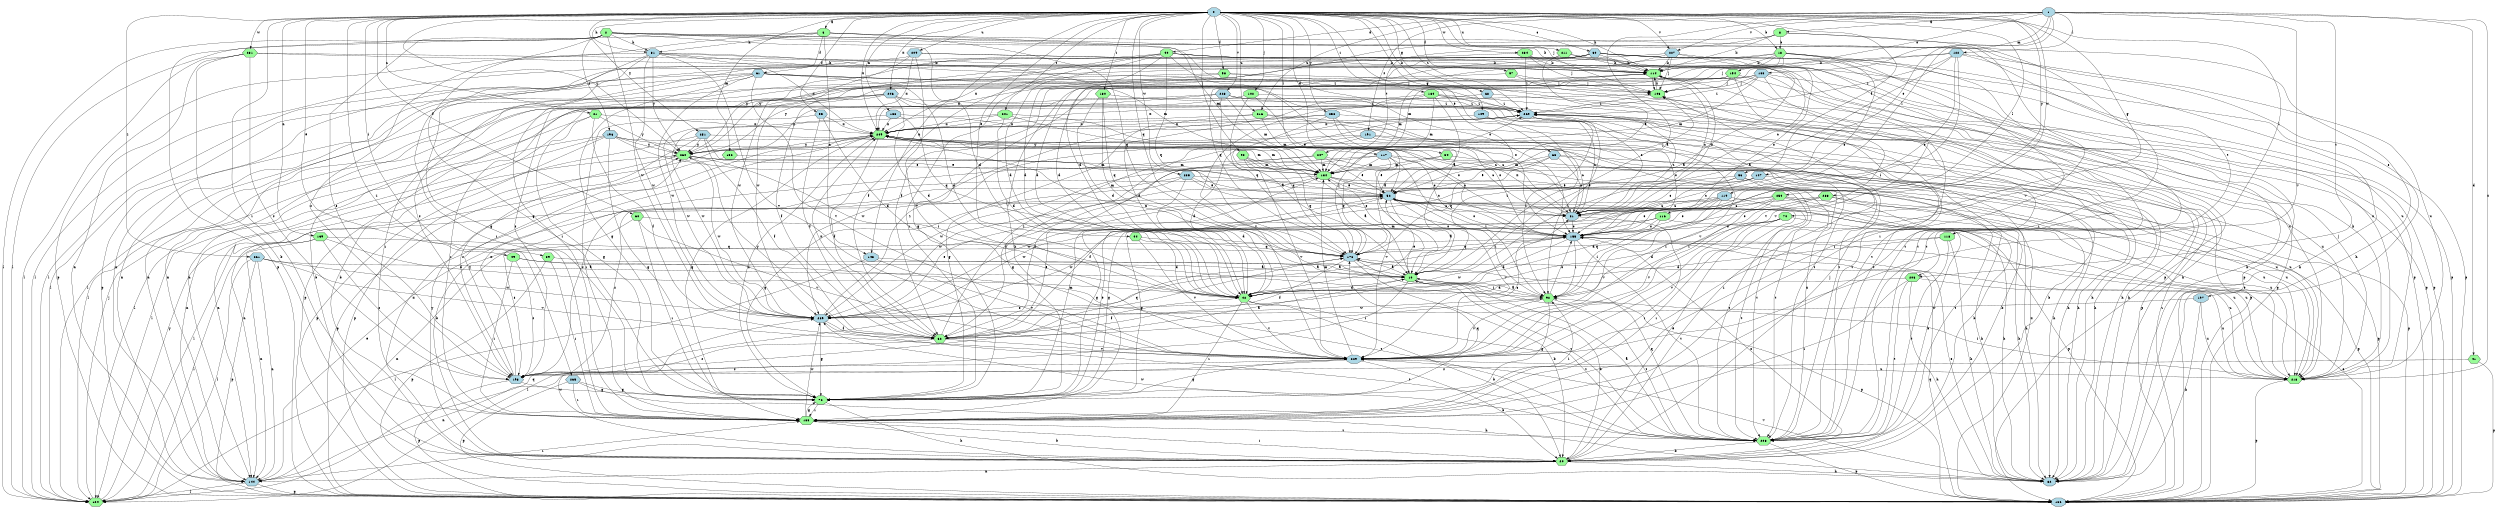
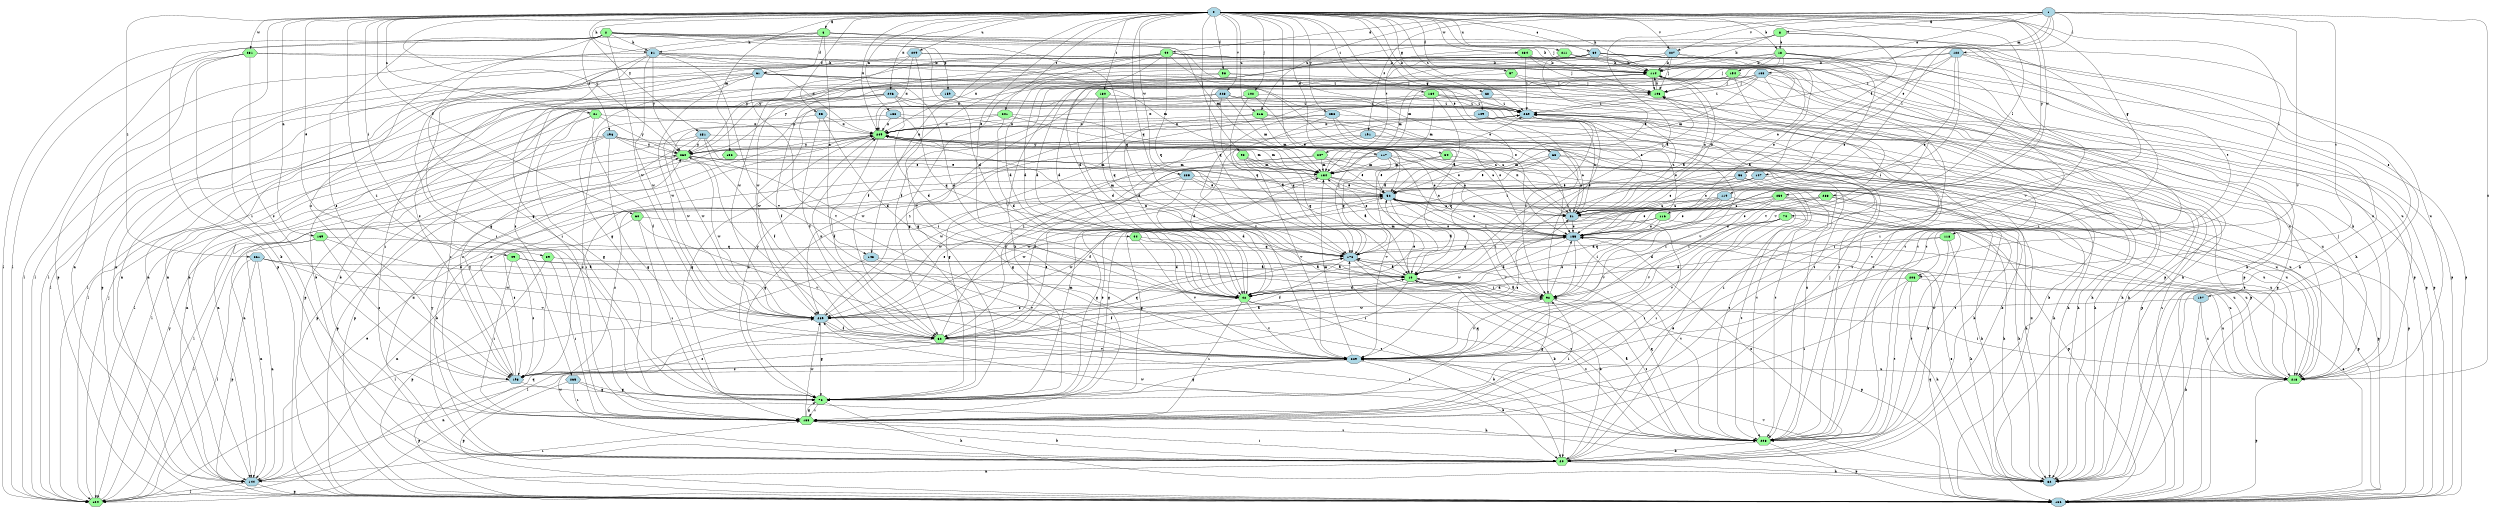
node "159": added
edge "40" -> "72": label "r" -> "g"
node "41": removed
